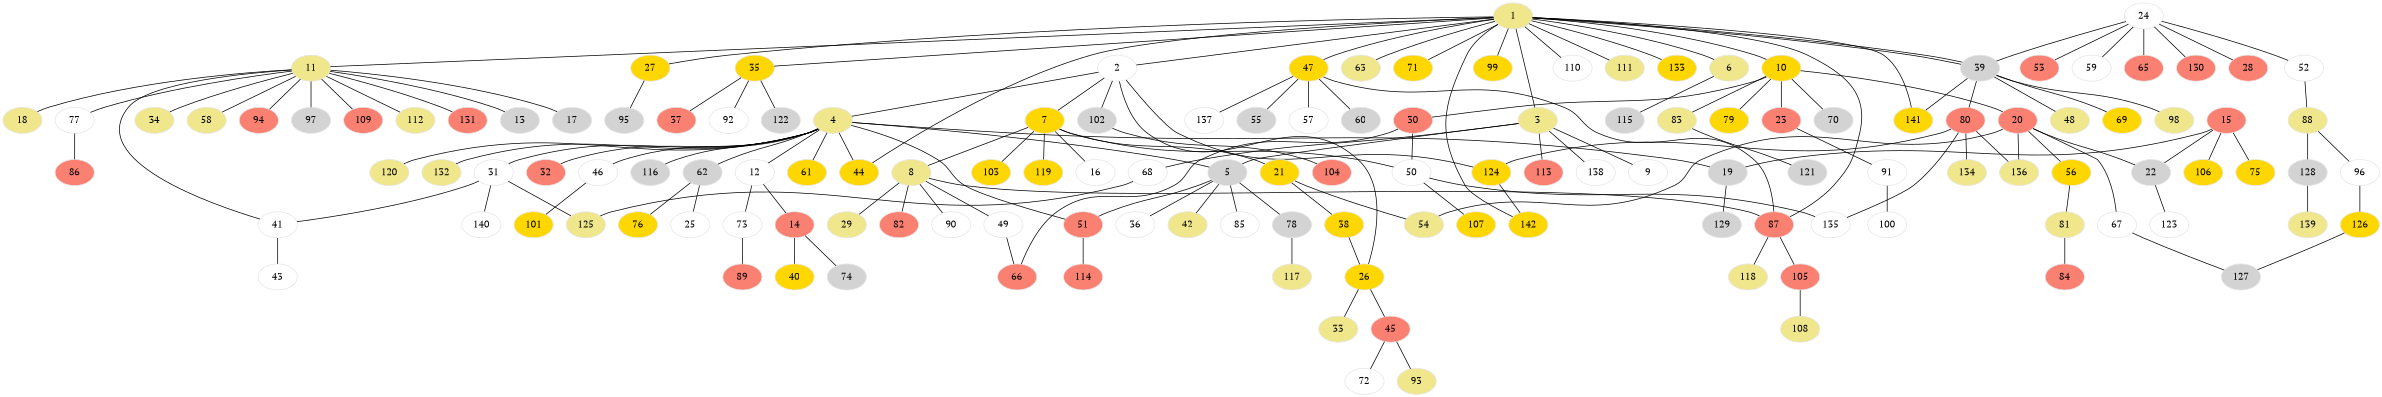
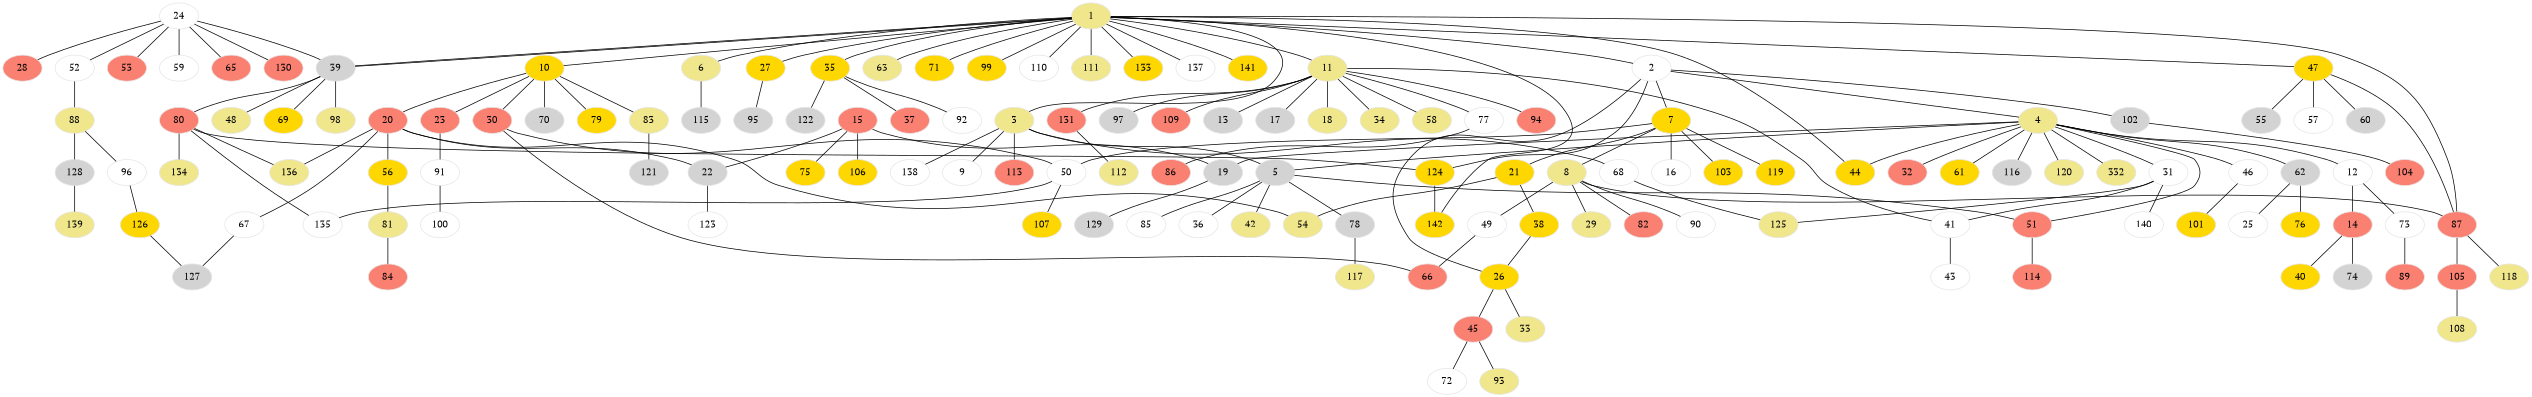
edge "39" -- "141": removed
edge "11" -- "112": now "131" -- "112"
edge "47" -- "137": now "1" -- "137"
node "132": label "132" -> "332"
